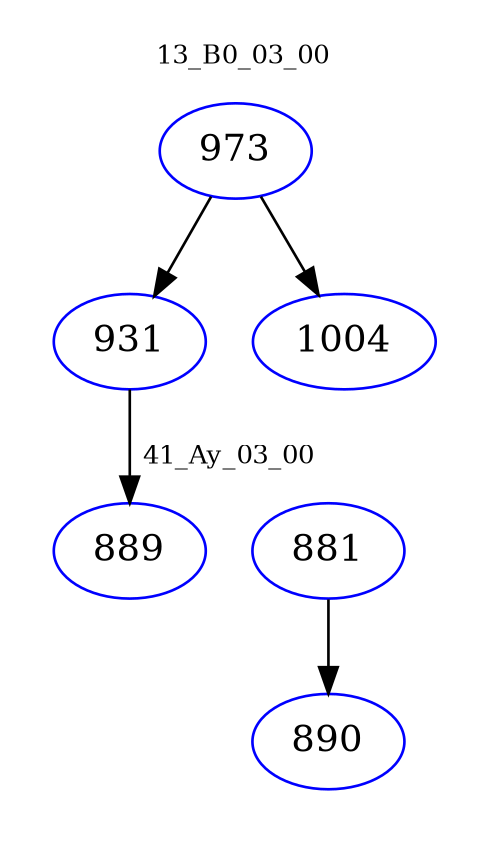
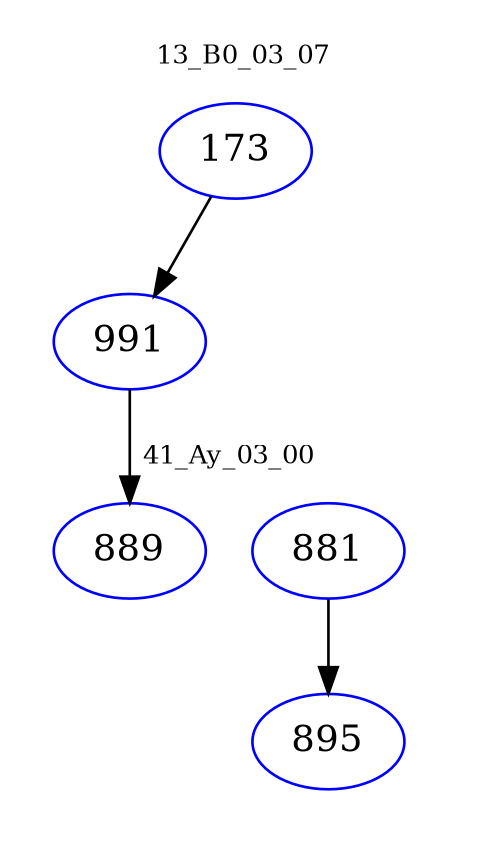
cluster "13_B0_03_00": label "13_B0_03_00" -> "13_B0_03_07"
node "973": label "973" -> "173"
node "931": label "931" -> "991"
node "1004": removed
node "890": label "890" -> "895"
